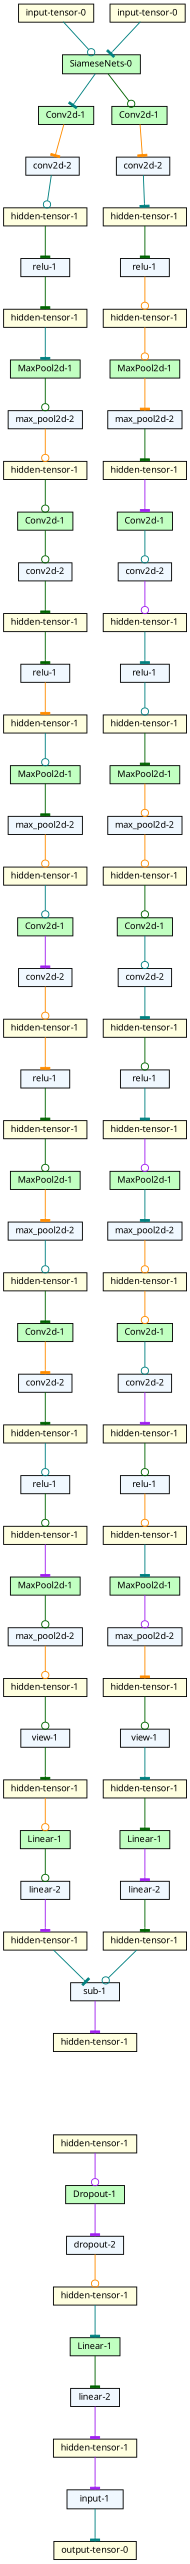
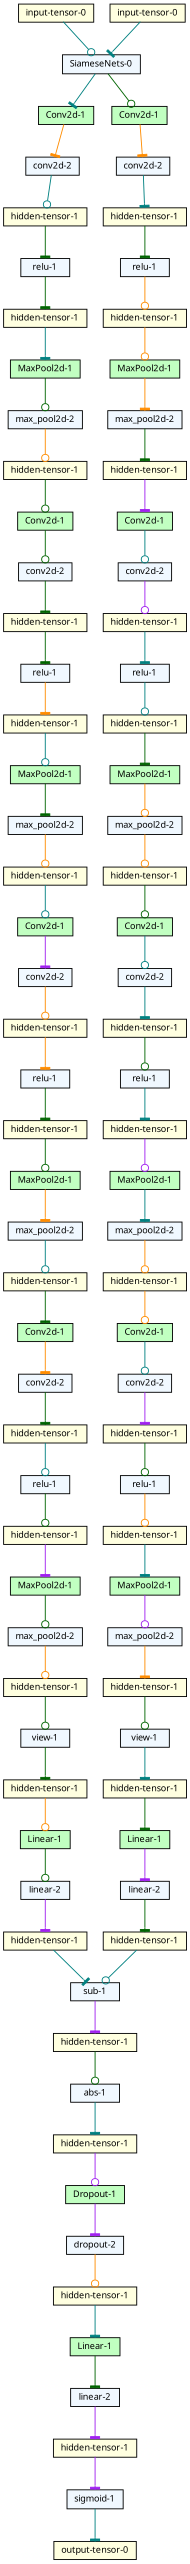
node "SiameseNets-0": fillcolor darkseagreen1 -> aliceblue
node "abs-1": added
node "input-1": label "input-1" -> "sigmoid-1"
